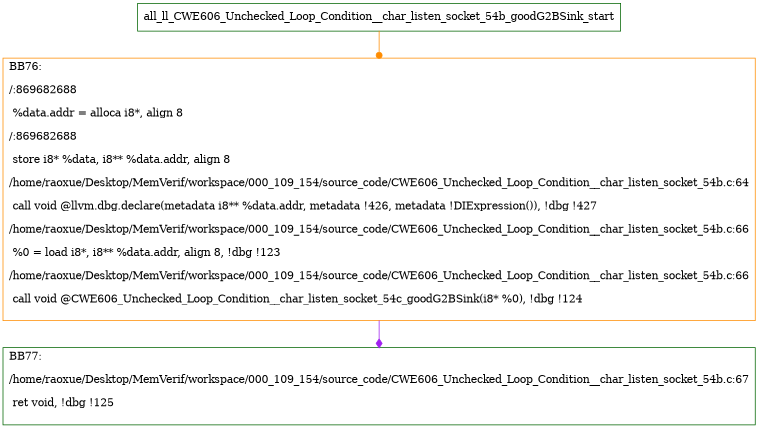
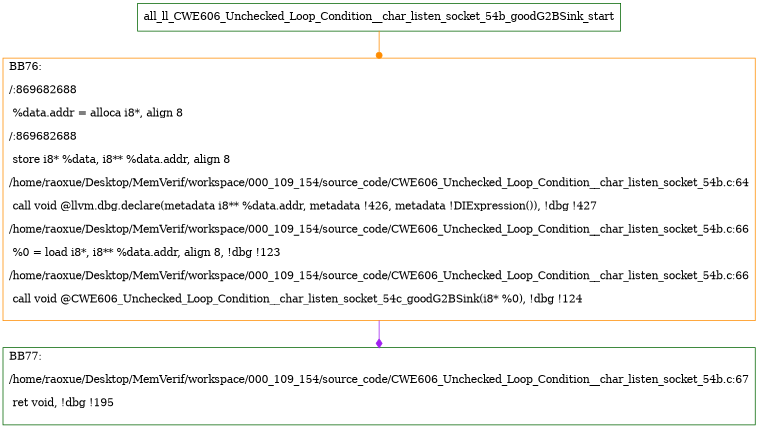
node "BB77:": text "ret void, !dbg !125" -> "ret void, !dbg !195"
